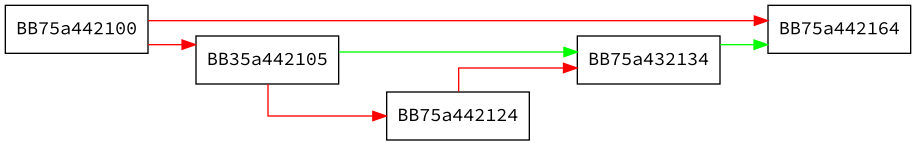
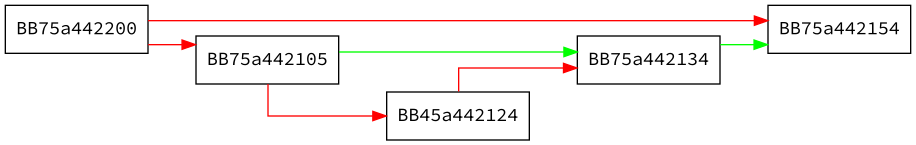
node "BB75a442100": label "BB75a442100" -> "BB75a442200"
node "BB75a442164": label "BB75a442164" -> "BB75a442154"
node "BB35a442105": label "BB35a442105" -> "BB75a442105"
node "BB75a432134": label "BB75a432134" -> "BB75a442134"
node "BB75a442124": label "BB75a442124" -> "BB45a442124"
